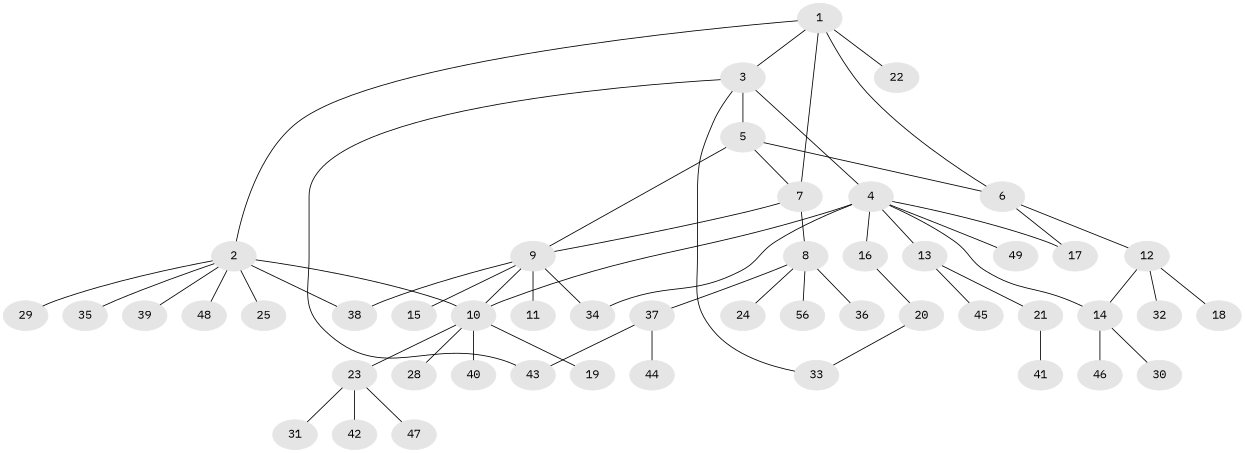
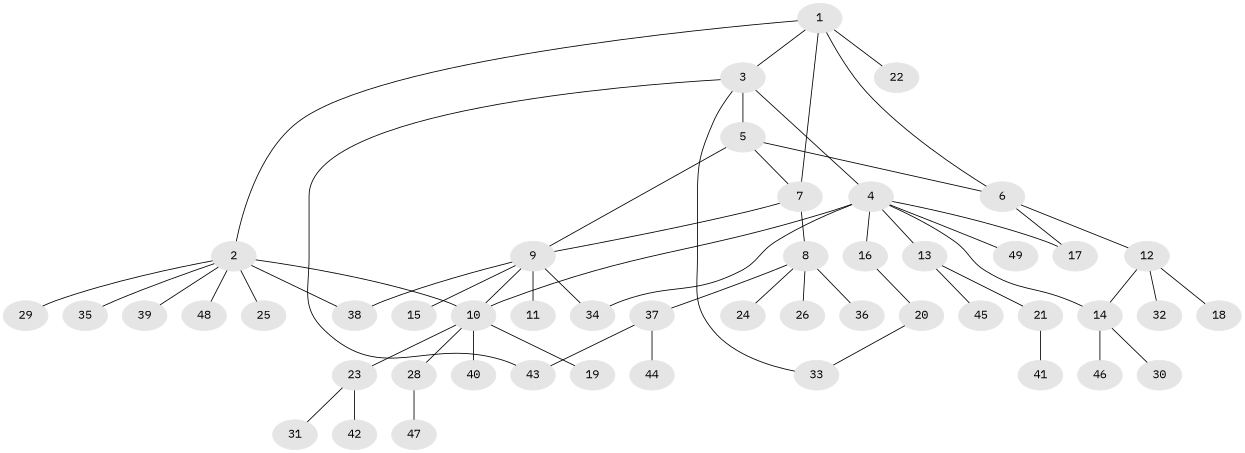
node "56": label "56" -> "26"
edge "23" -- "47": now "28" -- "47"
